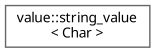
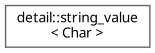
node "value::string_value < Char >": label "value::string_value < Char >" -> "detail::string_value < Char >"
